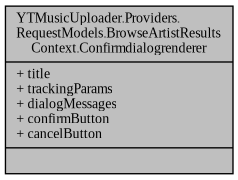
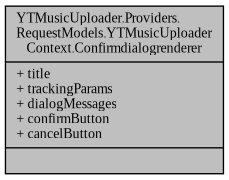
node "YTMusicUploader.Providers.": text "RequestModels.BrowseArtistResults" -> "RequestModels.YTMusicUploader"
